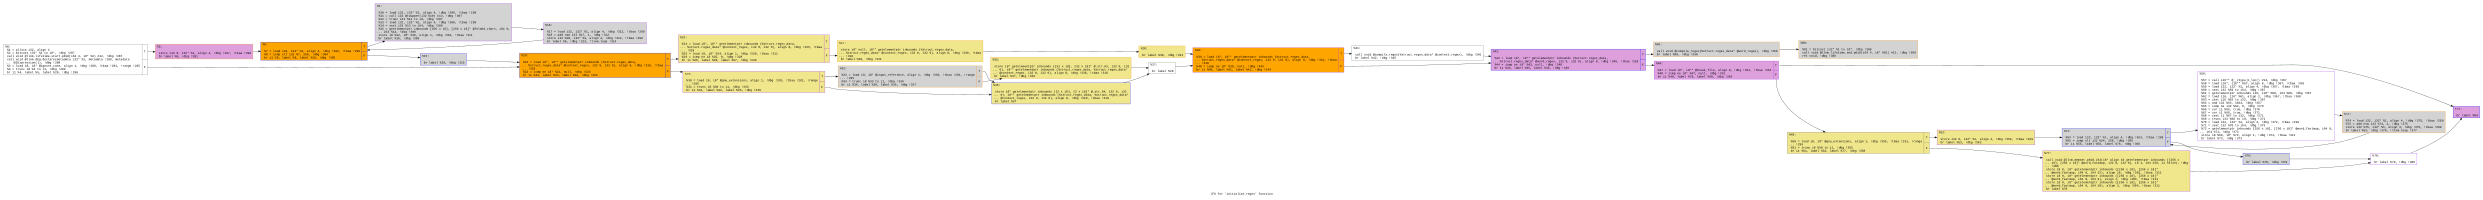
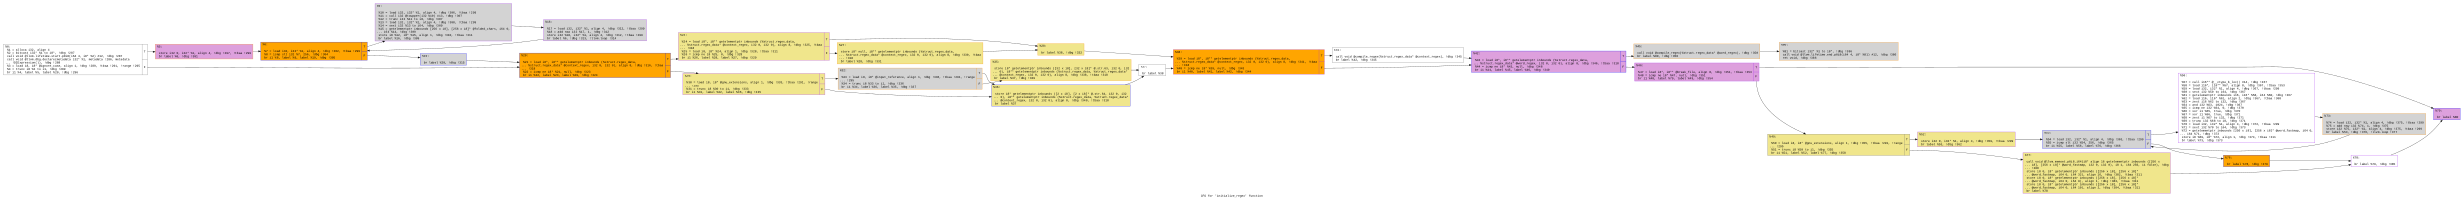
edge "%23:" -> "%28:": added
node "%76:": fillcolor lightgrey -> orange
